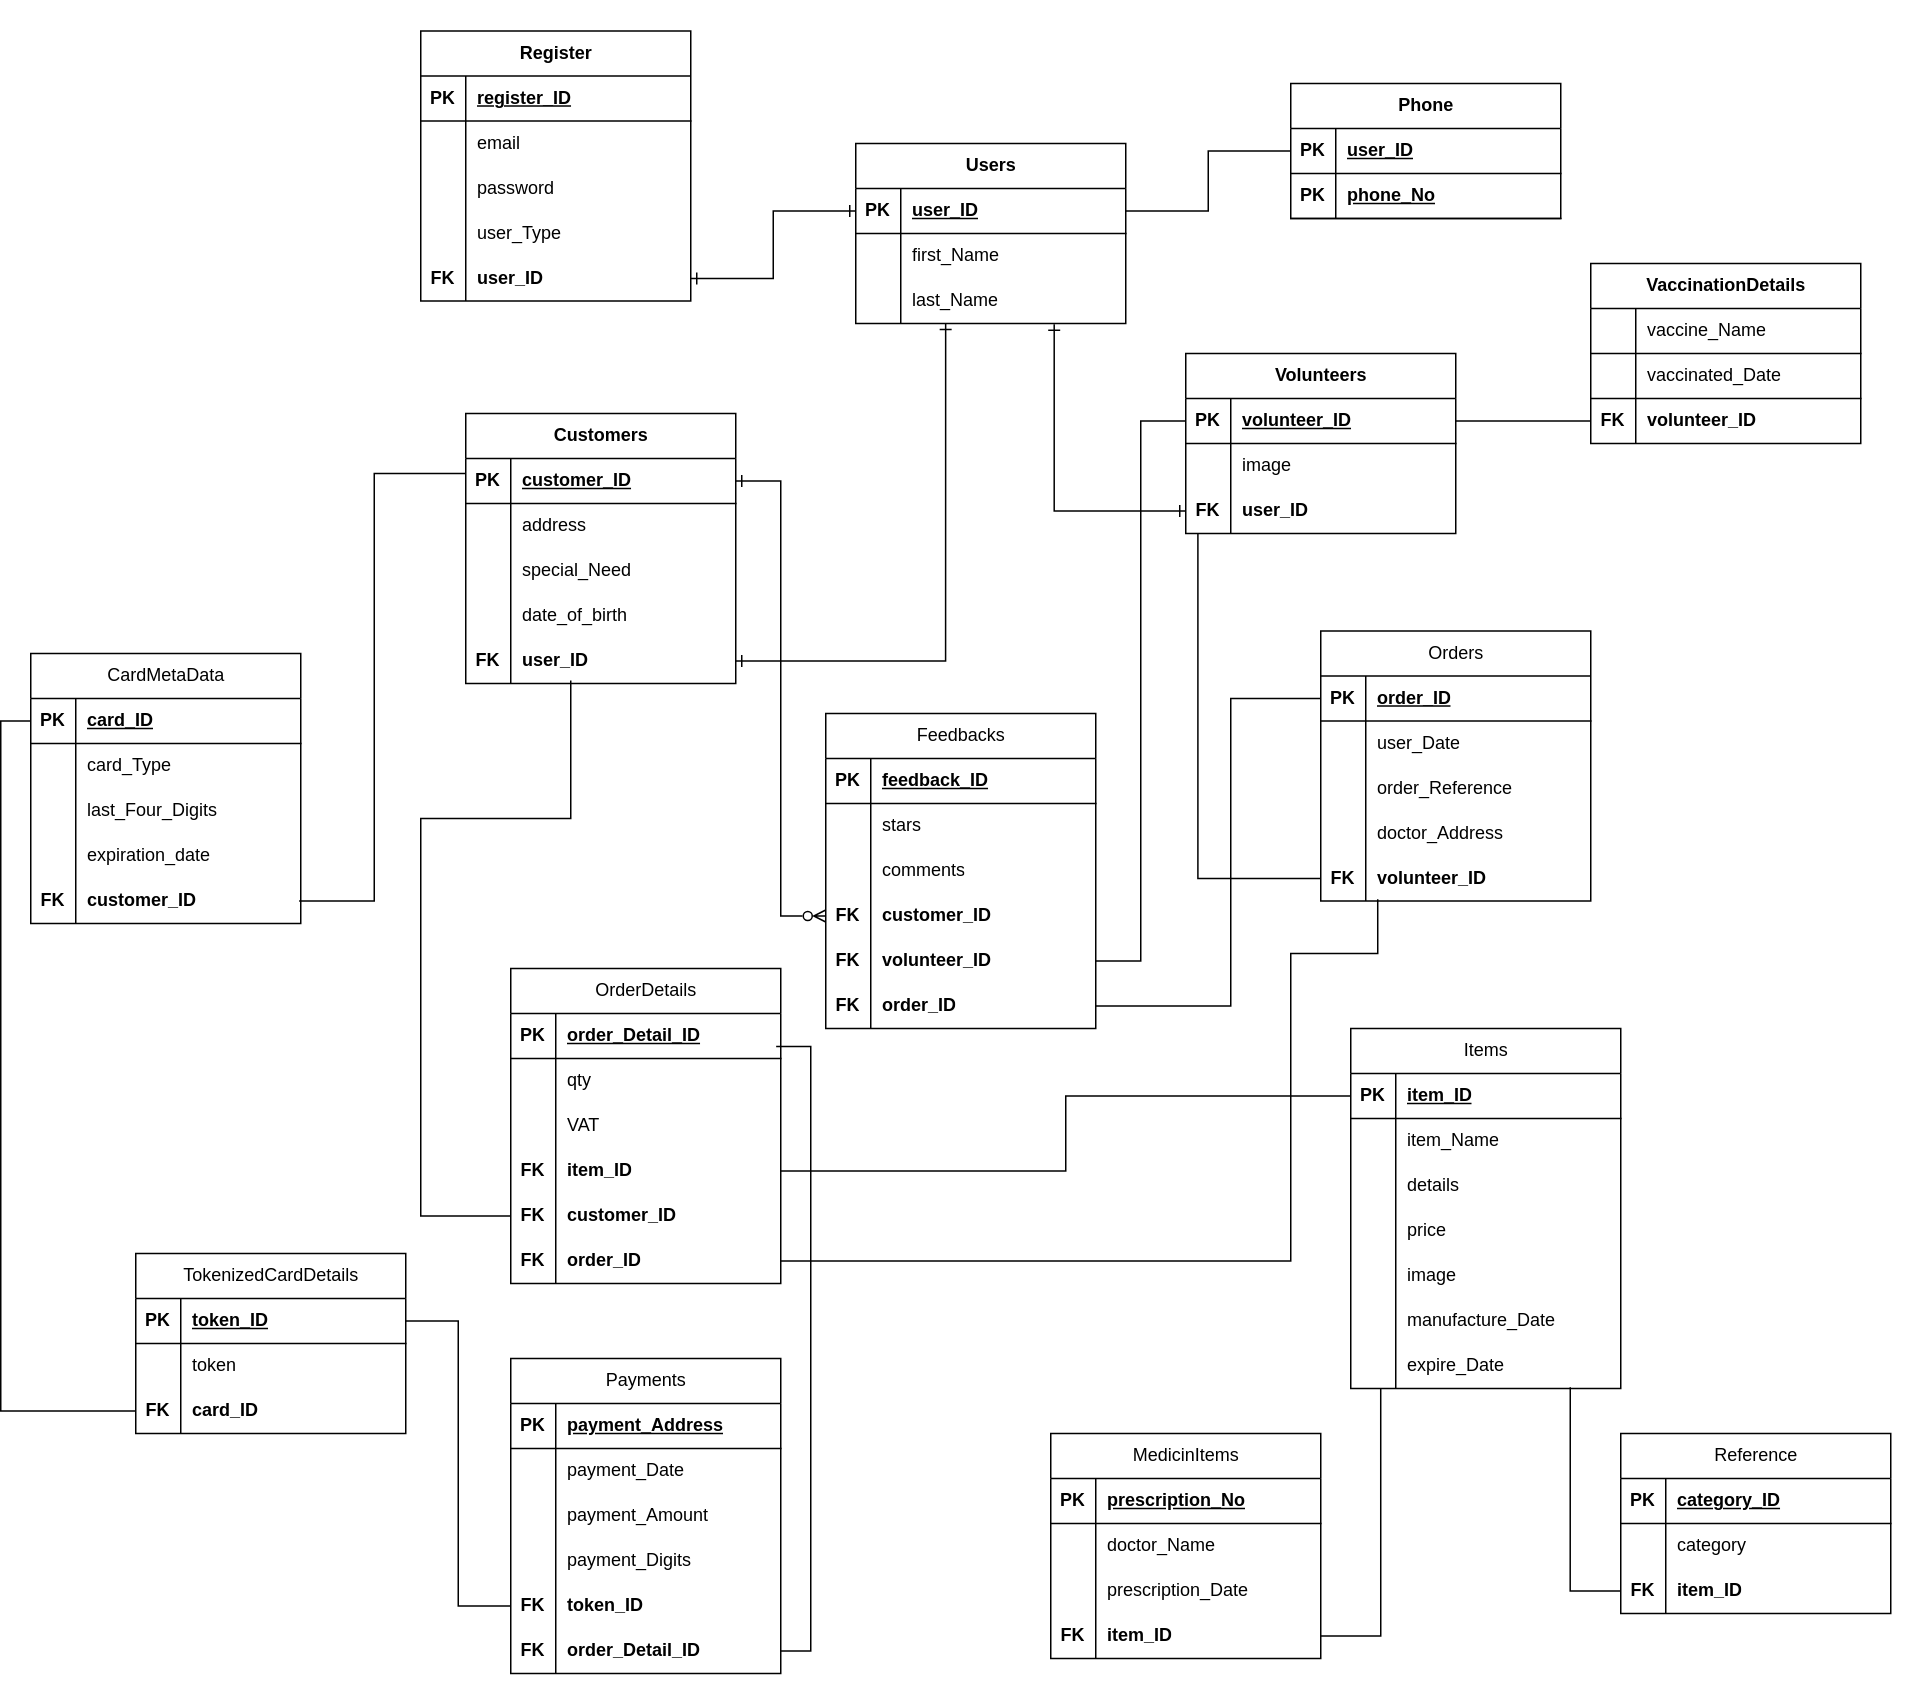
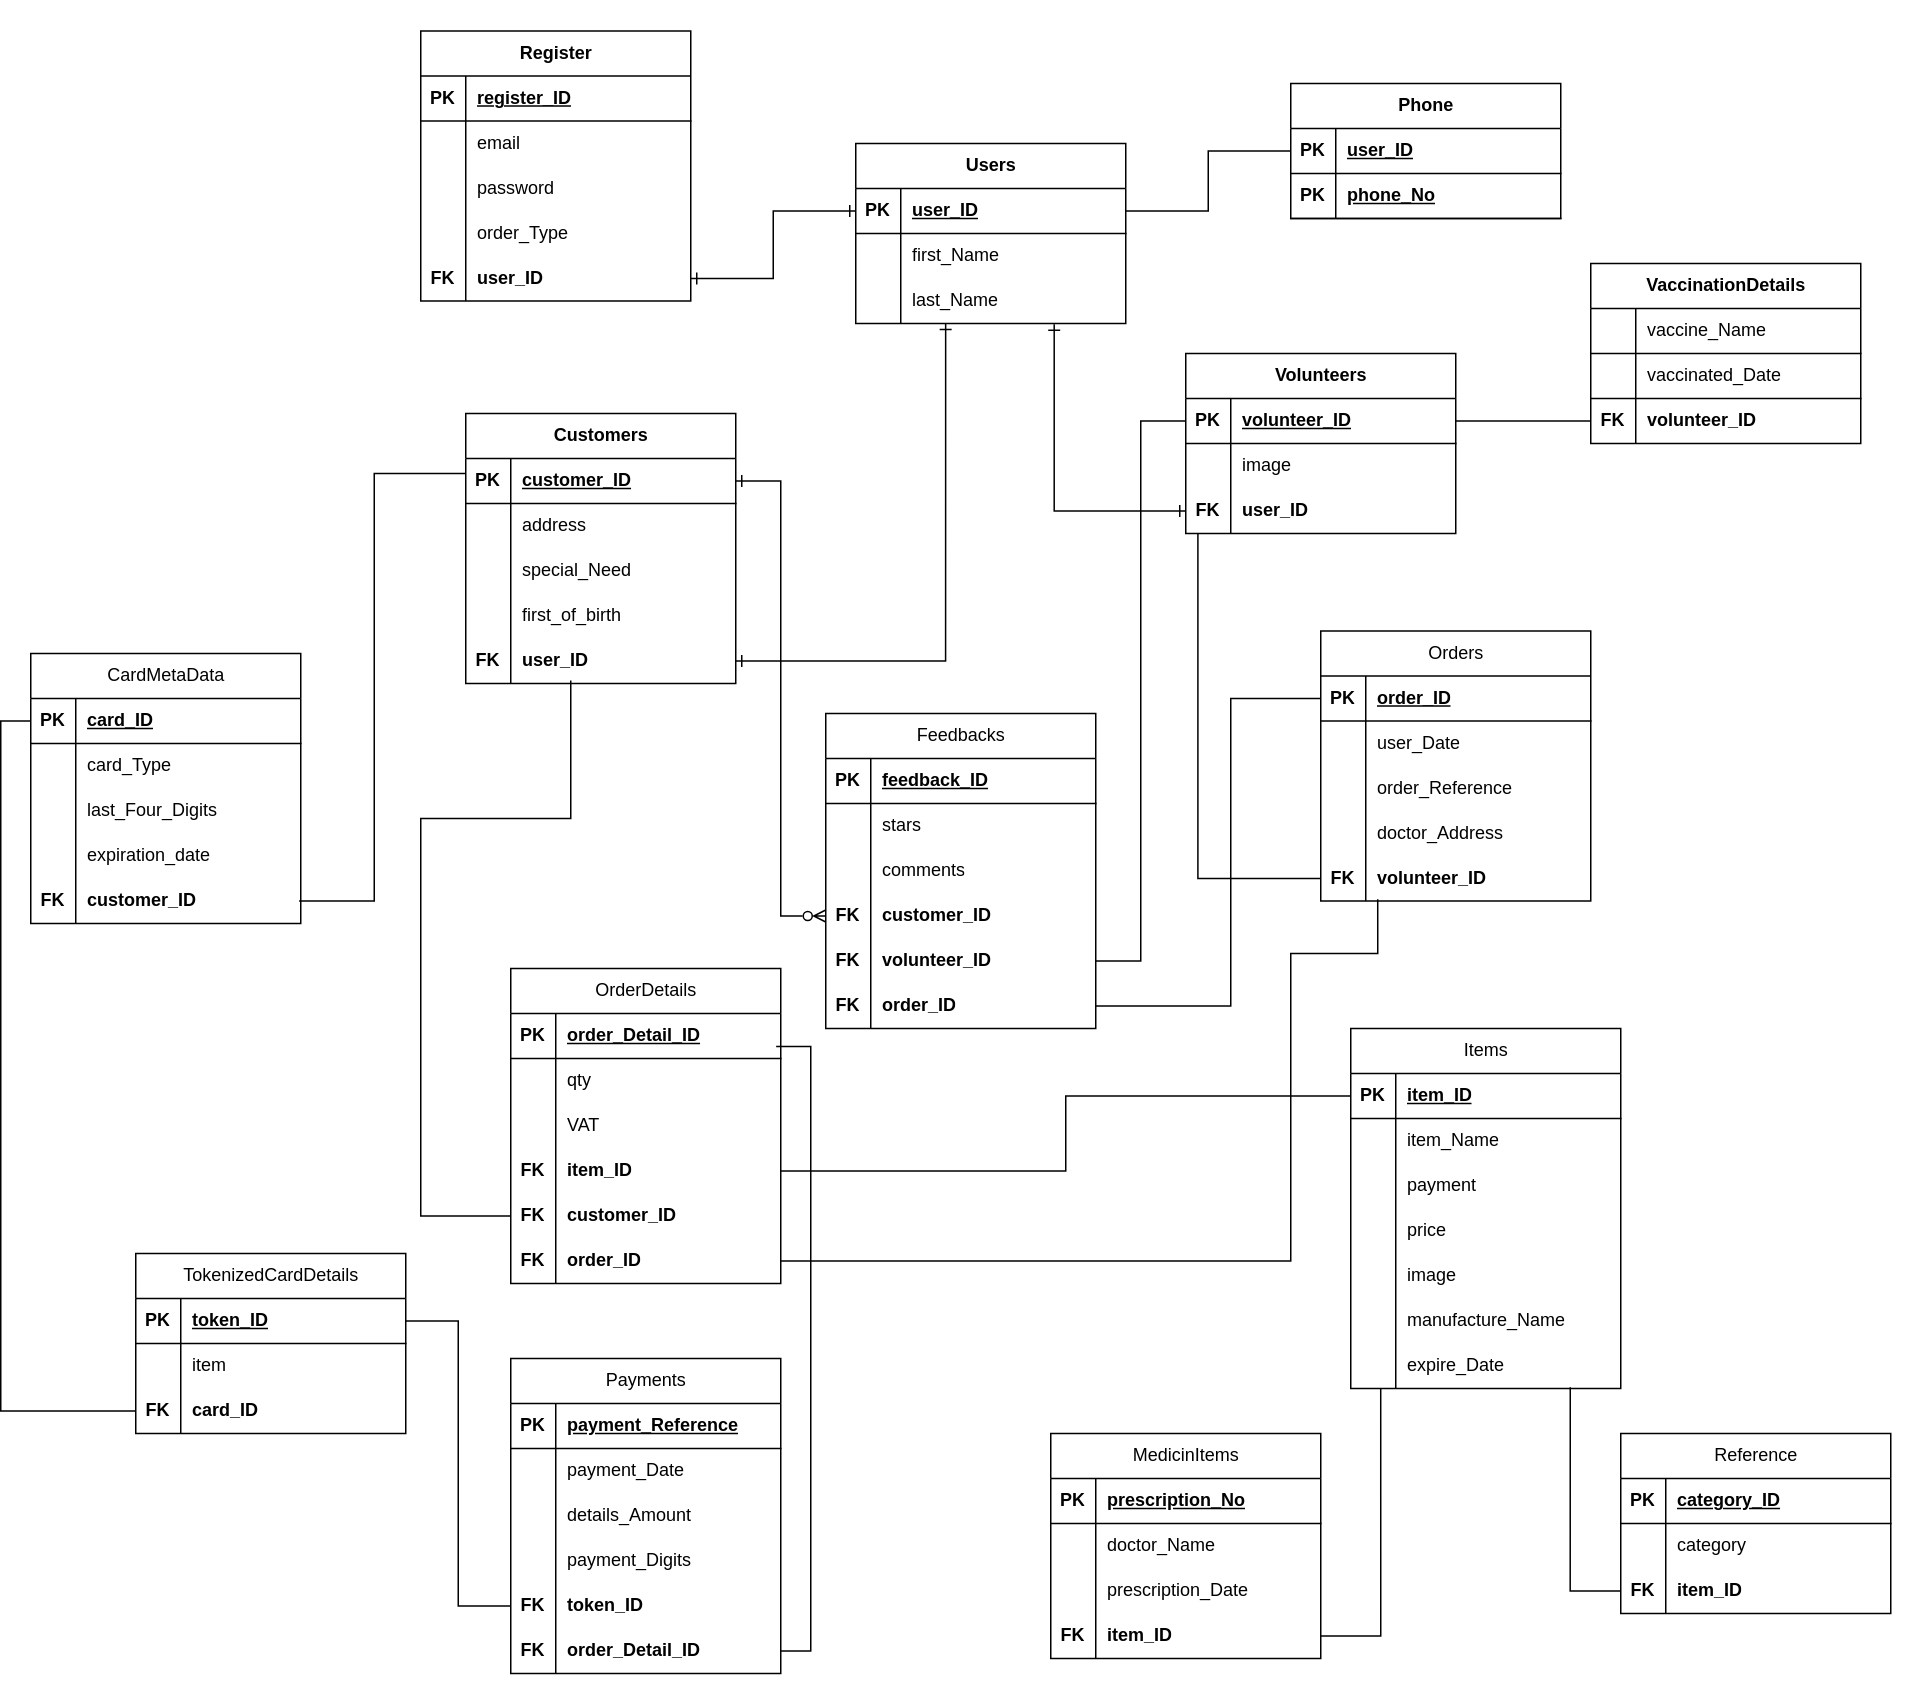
node "user_Type": label "user_Type" -> "order_Type"
node "date_of_birth": label "date_of_birth" -> "first_of_birth"
node "details": label "details" -> "payment"
node "manufacture_Date": label "manufacture_Date" -> "manufacture_Name"
node "token": label "token" -> "item"
node "payment_Address": label "payment_Address" -> "payment_Reference"
node "payment_Amount": label "payment_Amount" -> "details_Amount"
